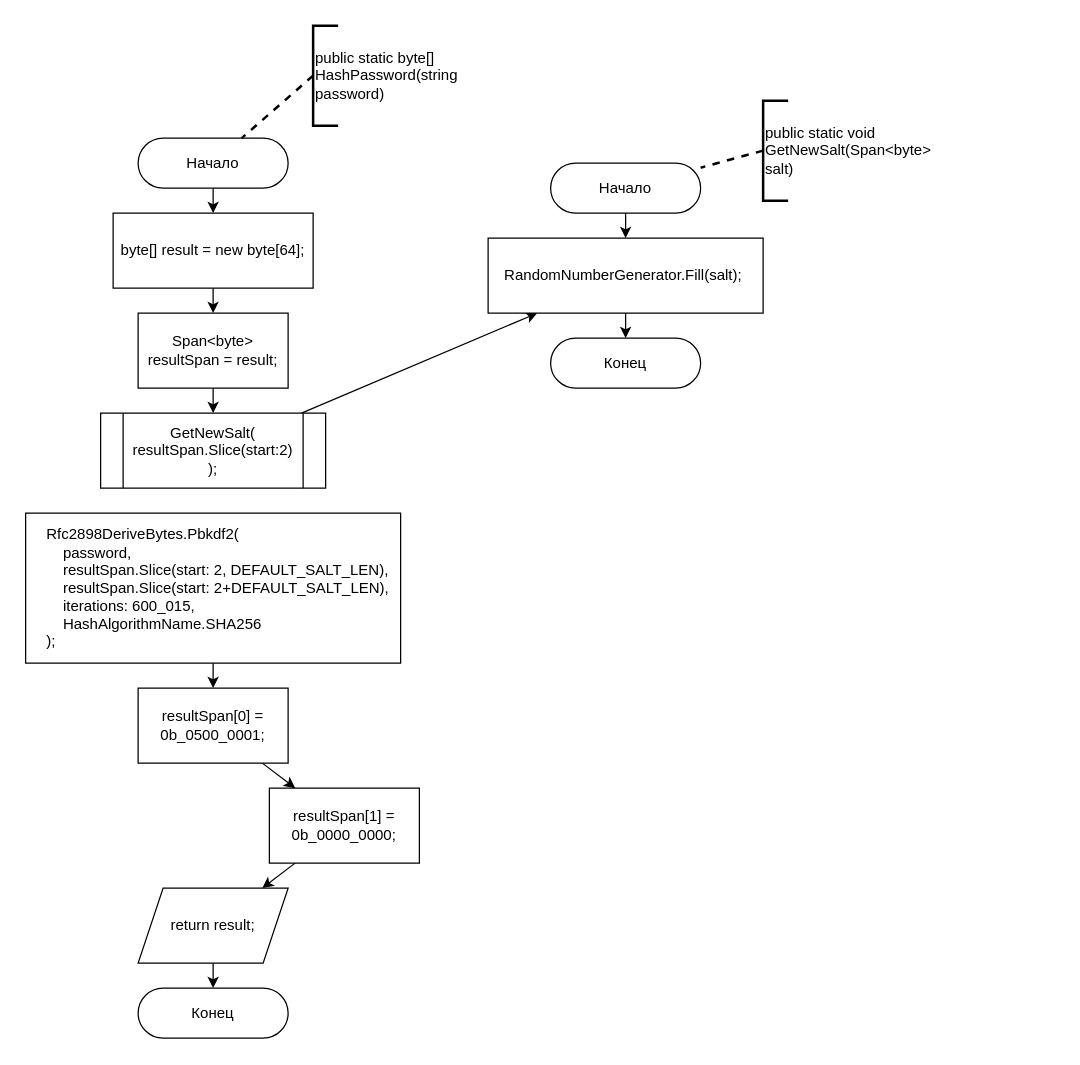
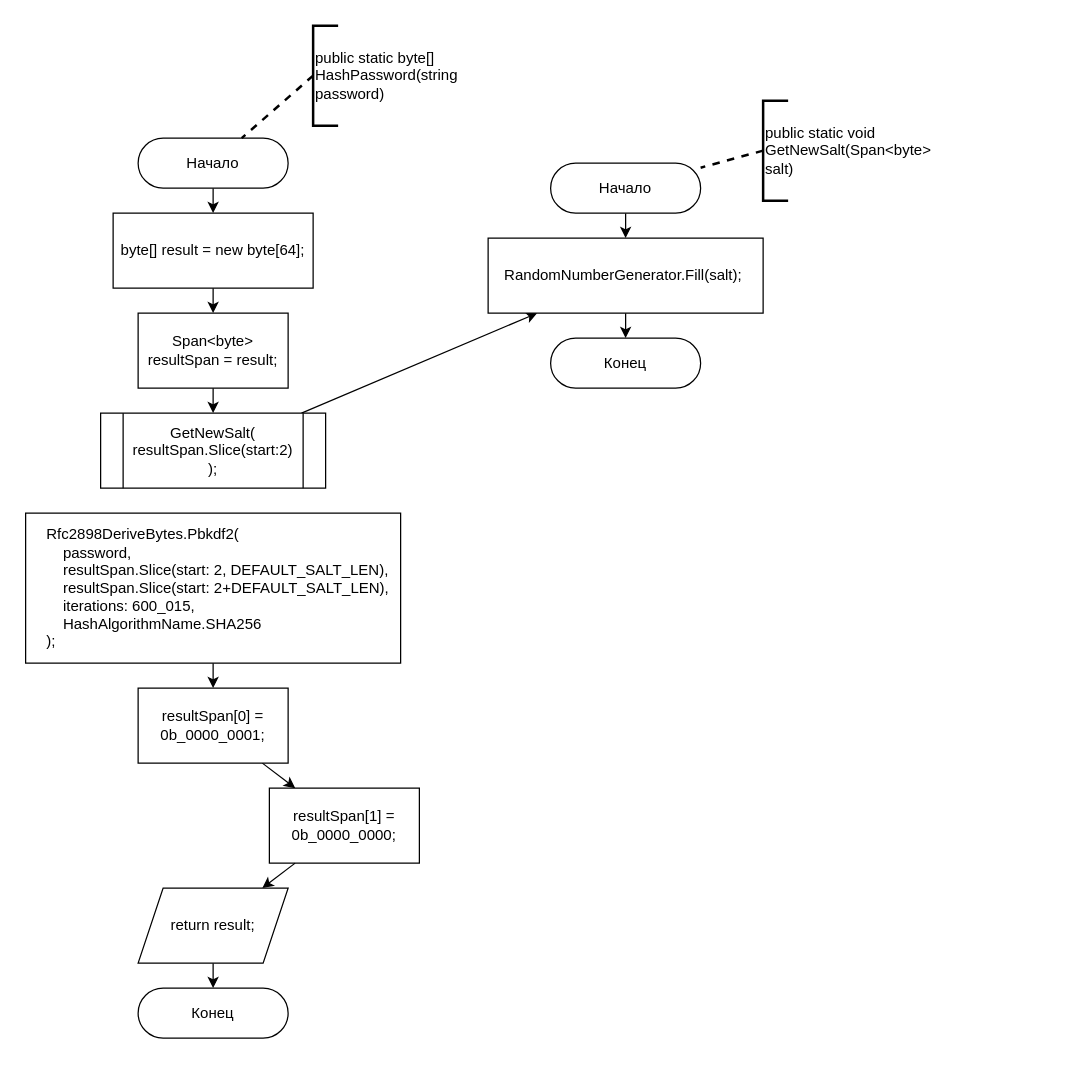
node "resultSpan[0] = 0b_0500_0001;": label "resultSpan[0] = 0b_0500_0001;" -> "resultSpan[0] = 0b_0000_0001;"
